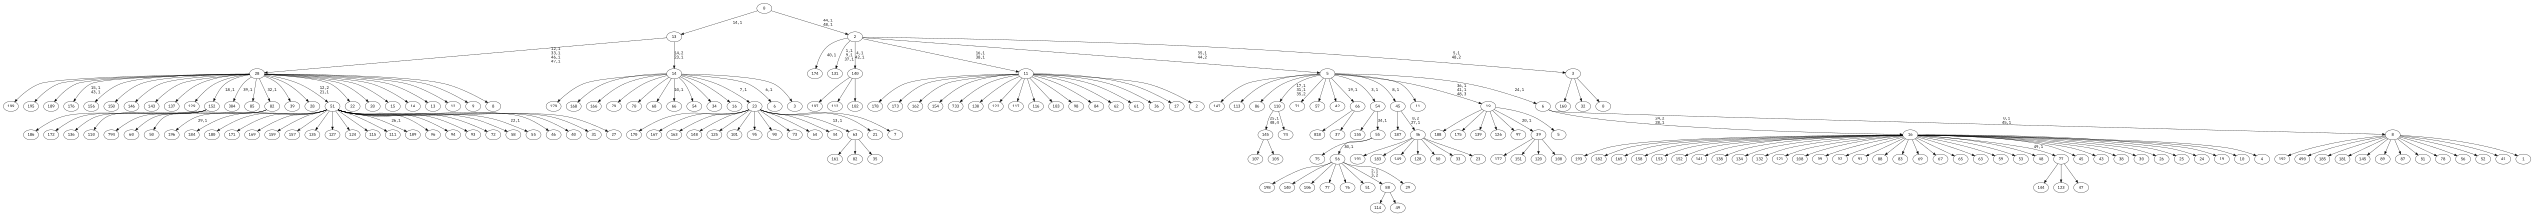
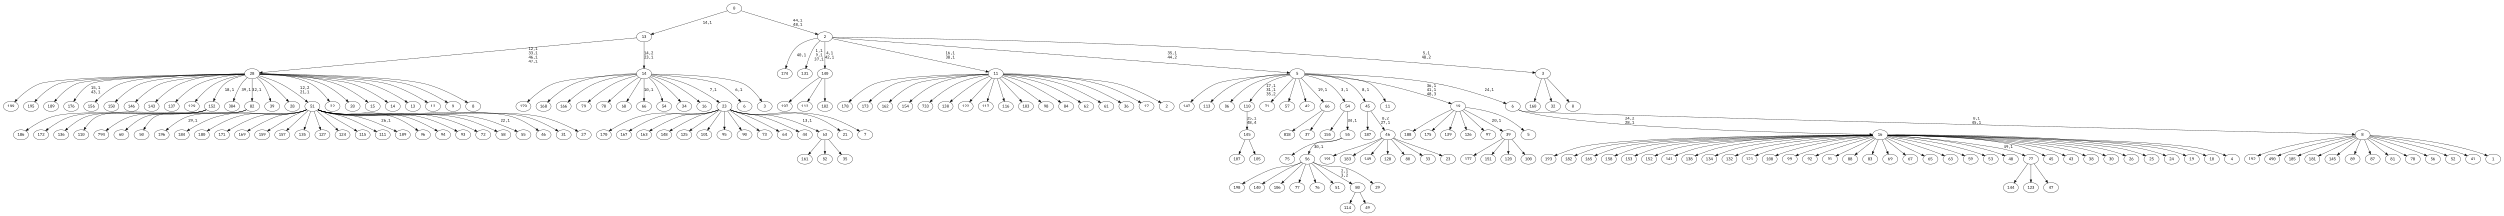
node "85": removed
node "40": removed
node "74": removed
